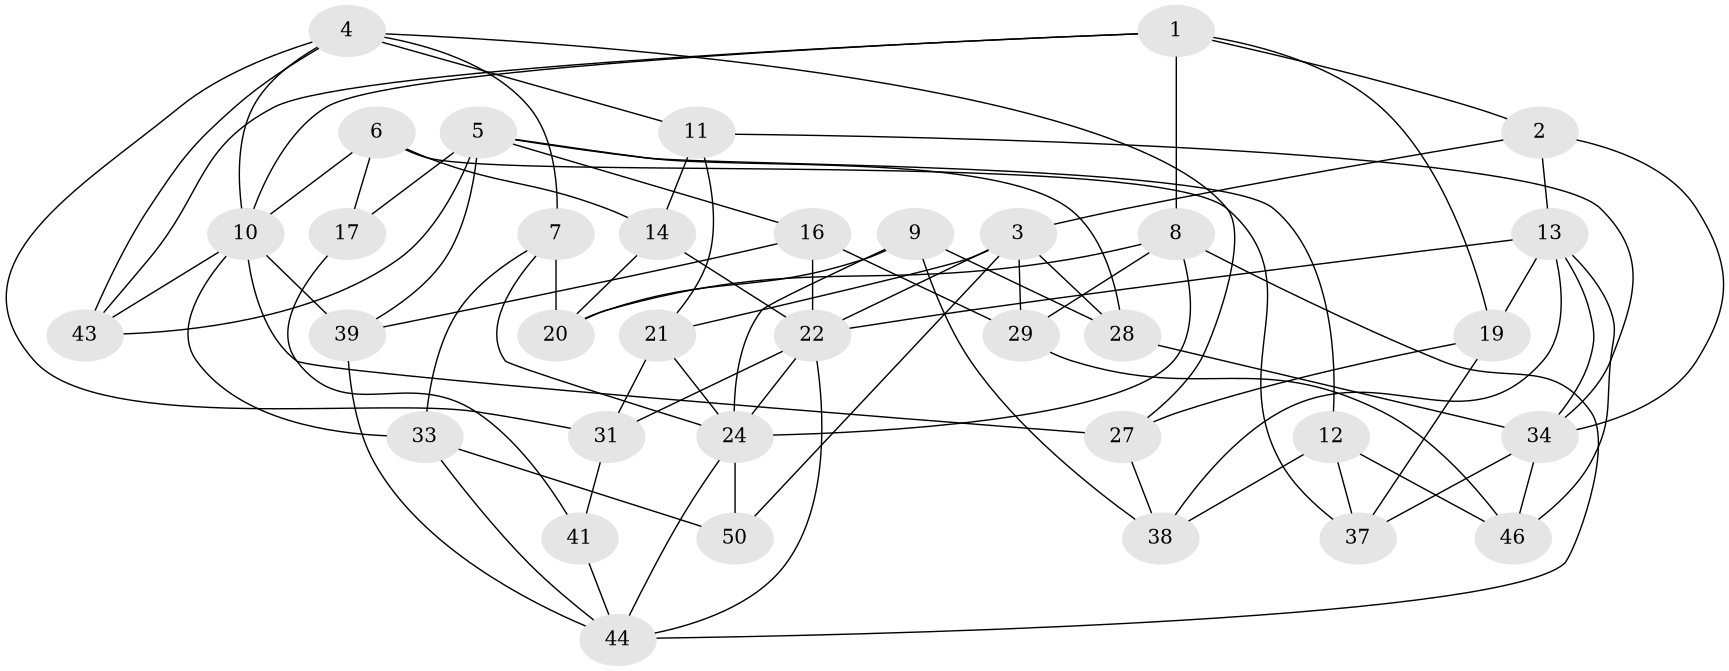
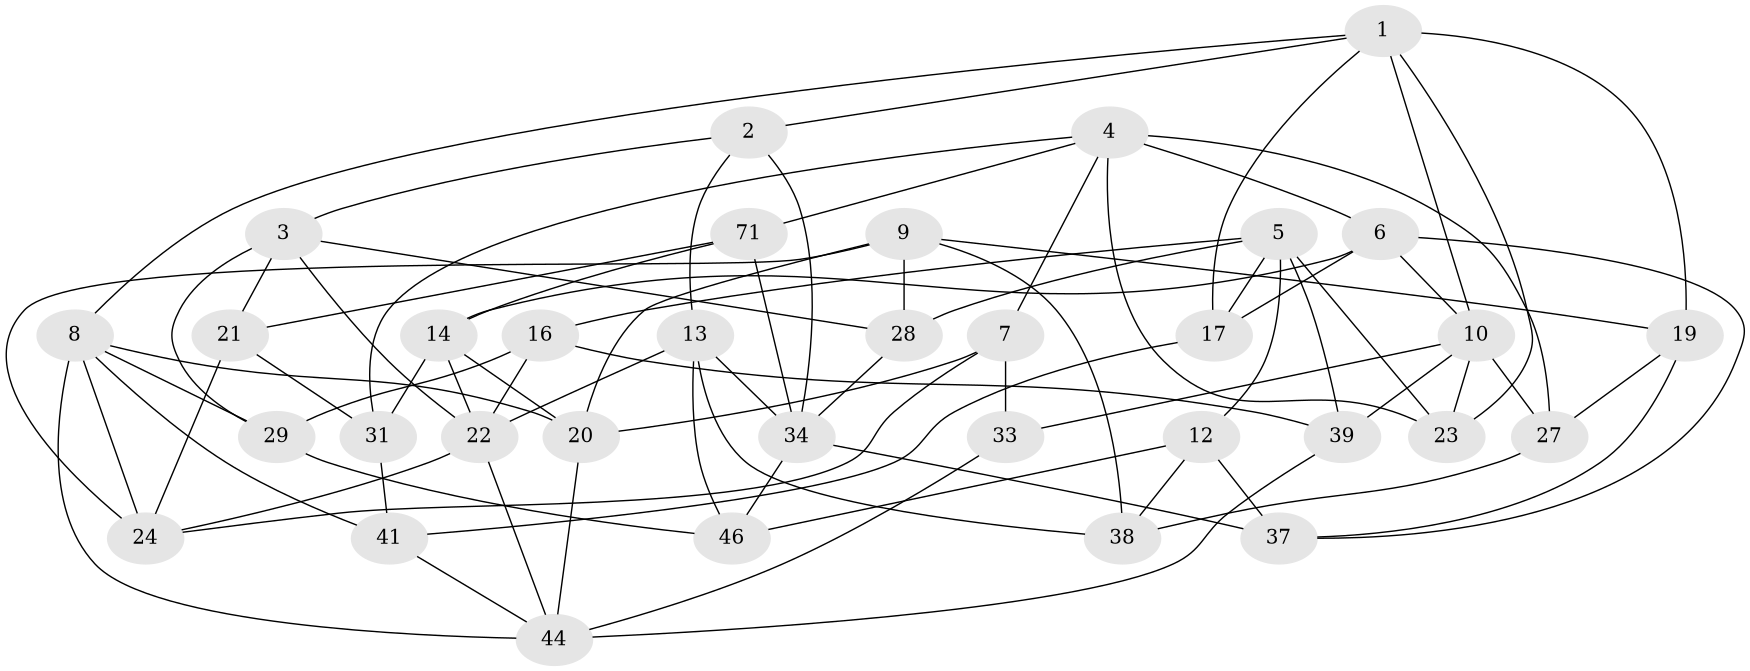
edge "4" -- "10": now "4" -- "6"
node "11": label "11" -> "71"
edge "1" -- "17": added
edge "13" -- "19": now "9" -- "19"
node "43": label "43" -> "23"
edge "22" -- "31": now "14" -- "31"
edge "8" -- "41": added
edge "24" -- "44": now "20" -- "44"
node "50": removed
